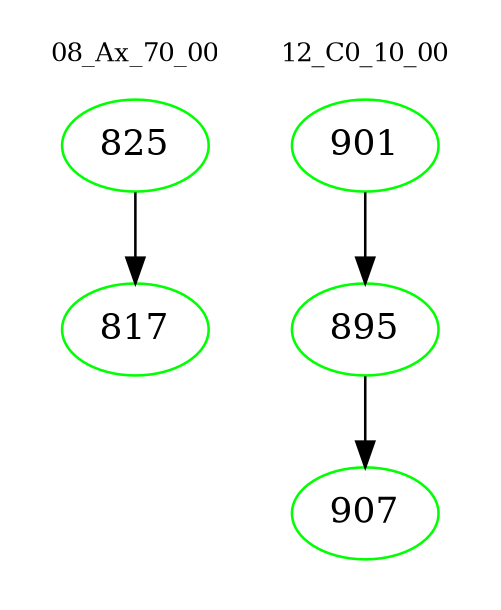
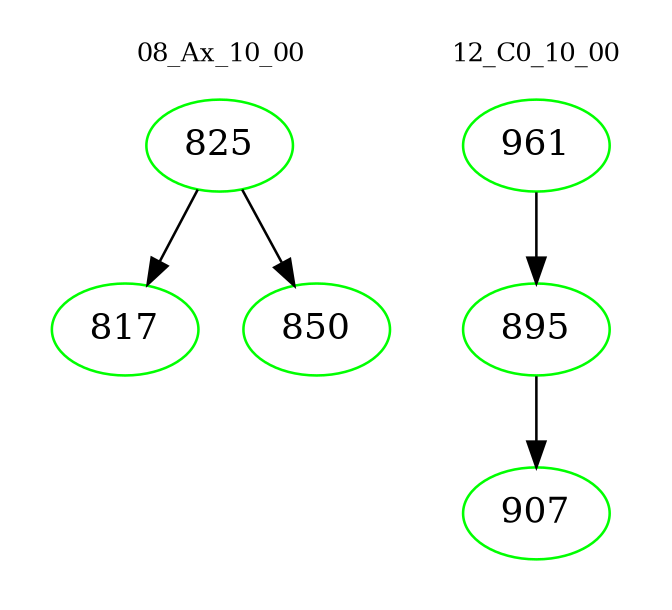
cluster "08_Ax_70_00": label "08_Ax_70_00" -> "08_Ax_10_00"
node "901": label "901" -> "961"
node "850": added
